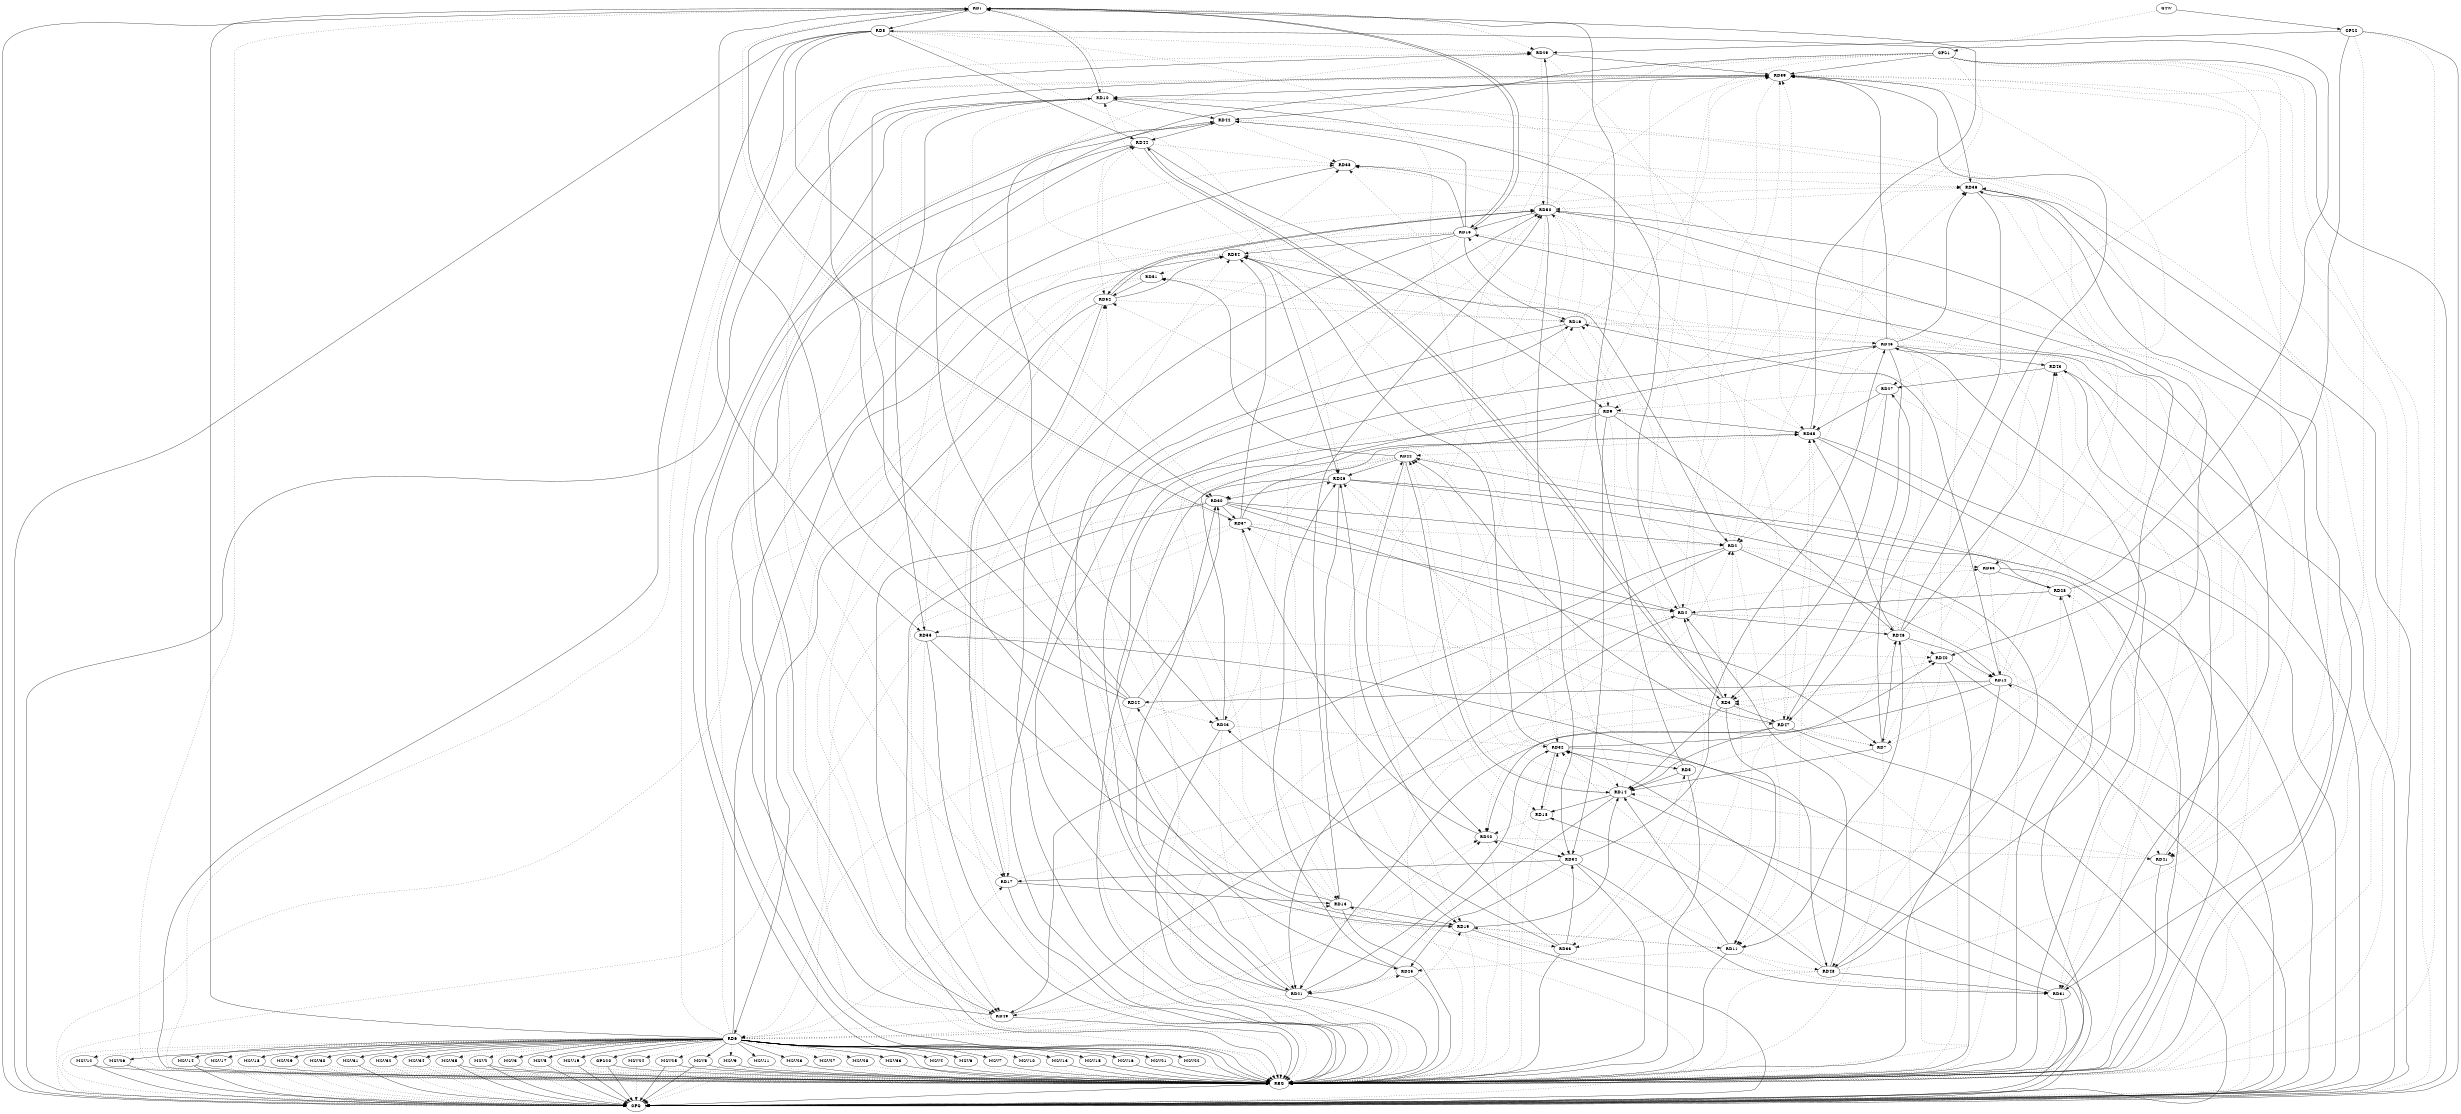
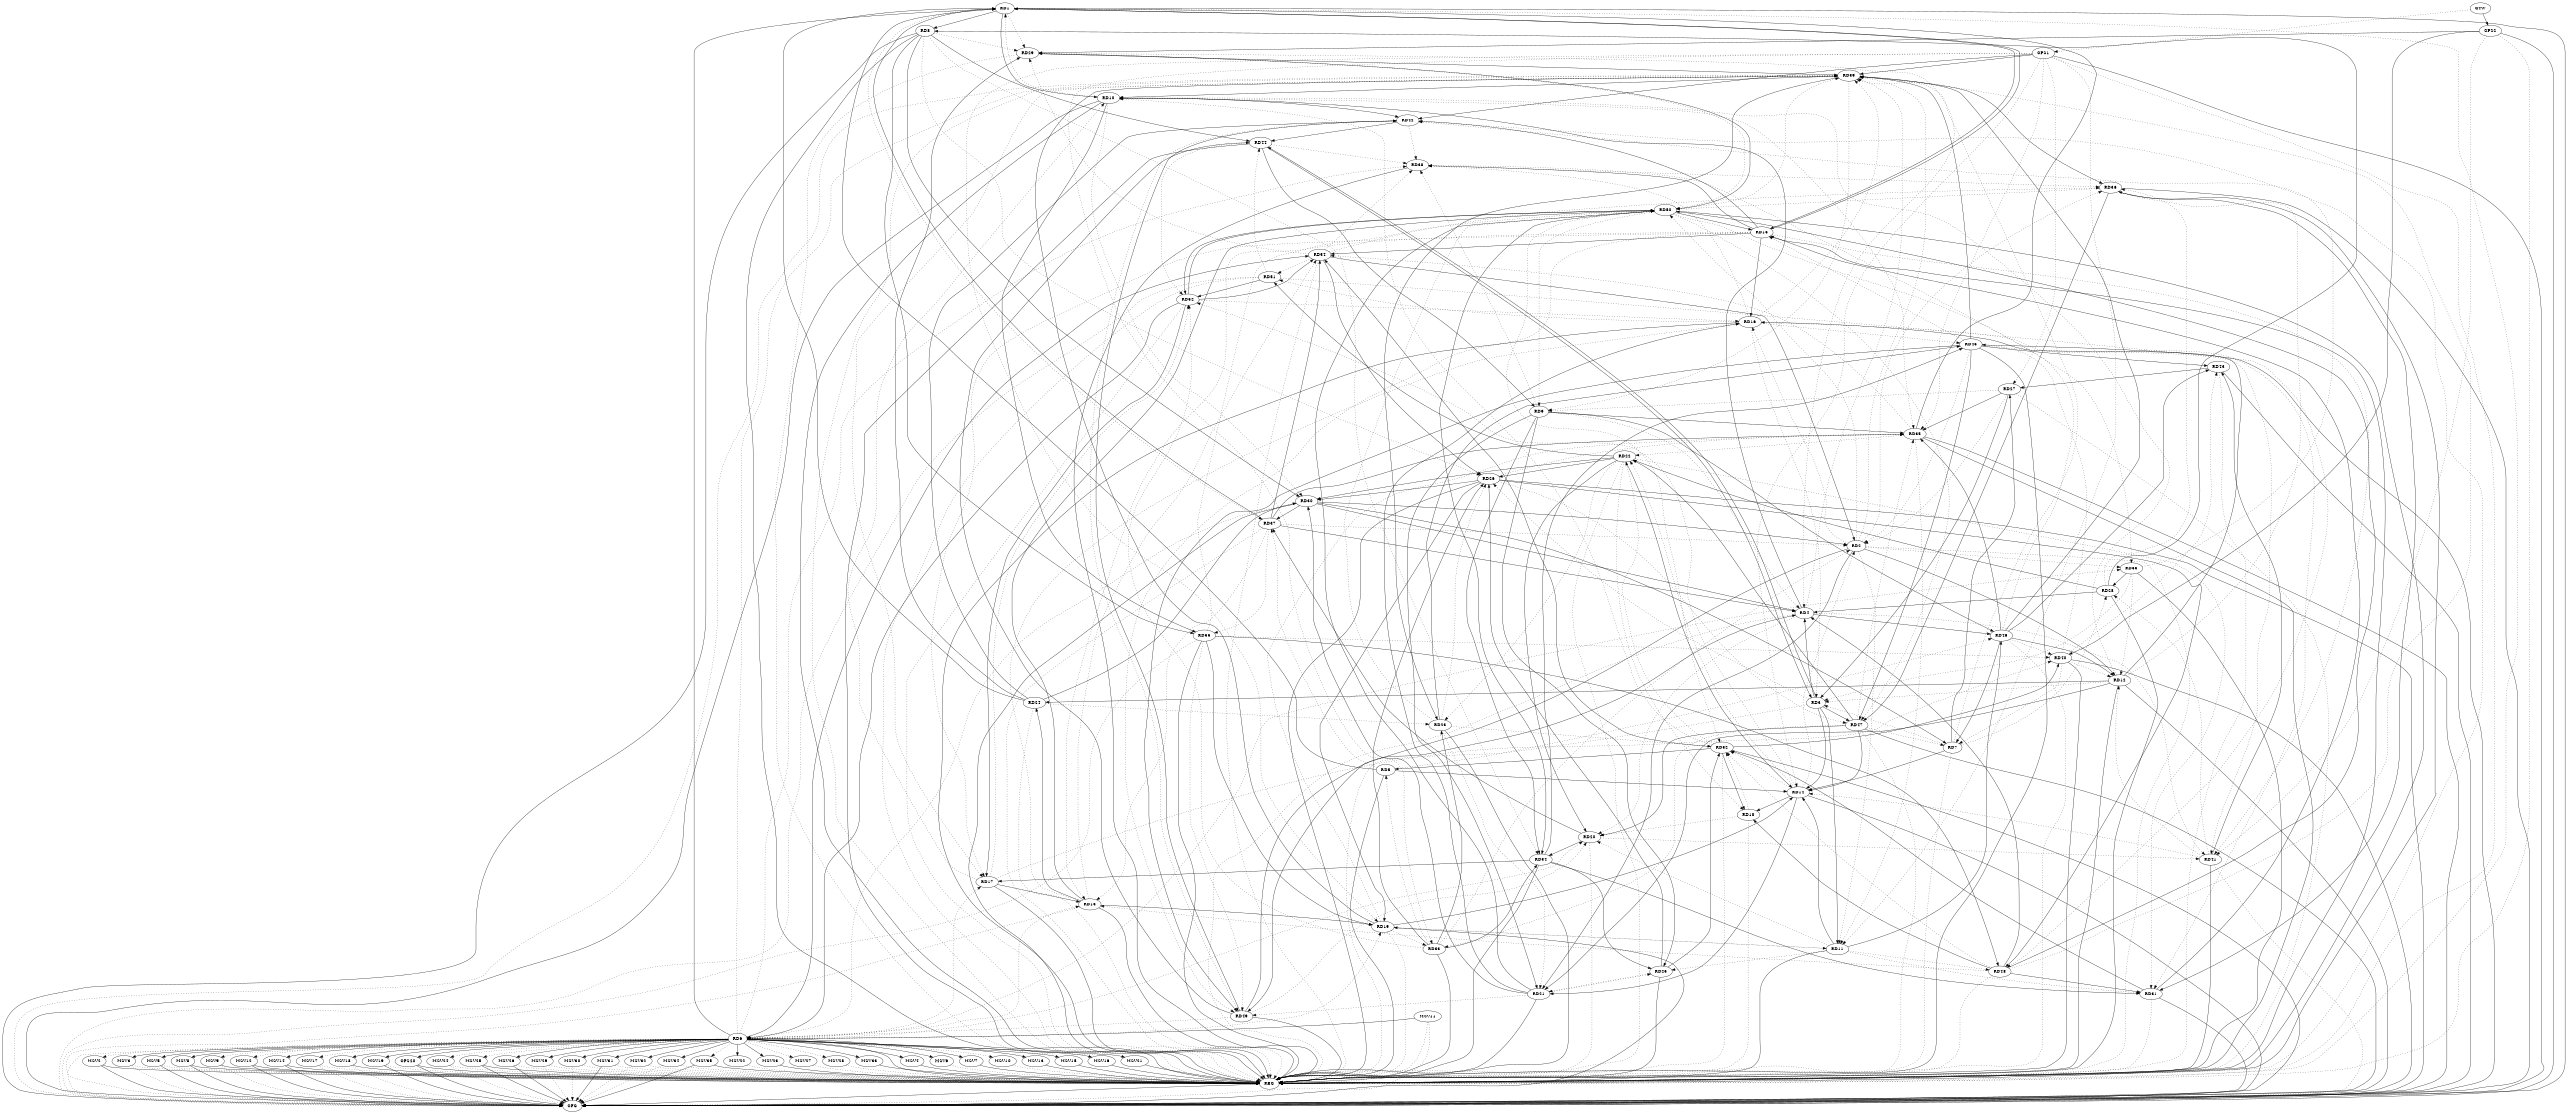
edge "RD45" -> "RD36": removed
edge "RD22" -> "RD30": style dotted -> solid
edge "RD19" -> "RD22": now "RD19" -> "RD35"
edge "RD21" -> "RD32": now "RD25" -> "RD32"
edge "RD6" -> "MSV11": reversed
